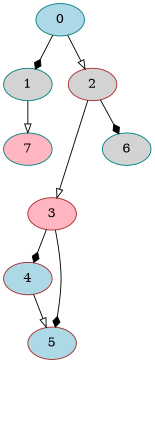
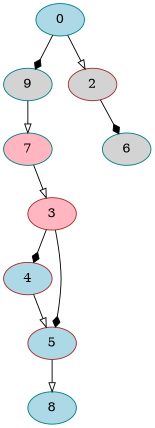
node "1": label "1" -> "9"
edge "2" -> "3": now "7" -> "3"
node "8": added
